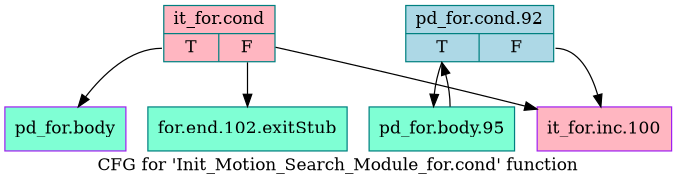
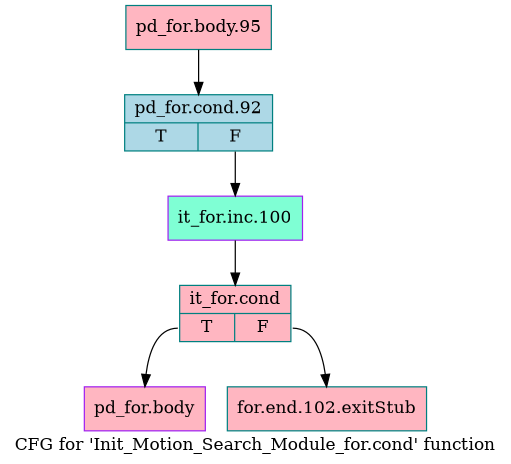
edge "it_for.cond" -> "it_for.inc.100": reversed
edge "pd_for.cond.92" -> "pd_for.body.95": removed
node "pd_for.body": fillcolor aquamarine -> lightpink
node "for.end.102.exitStub": fillcolor aquamarine -> lightpink
node "pd_for.body.95": fillcolor aquamarine -> lightpink
node "it_for.inc.100": fillcolor lightpink -> aquamarine
